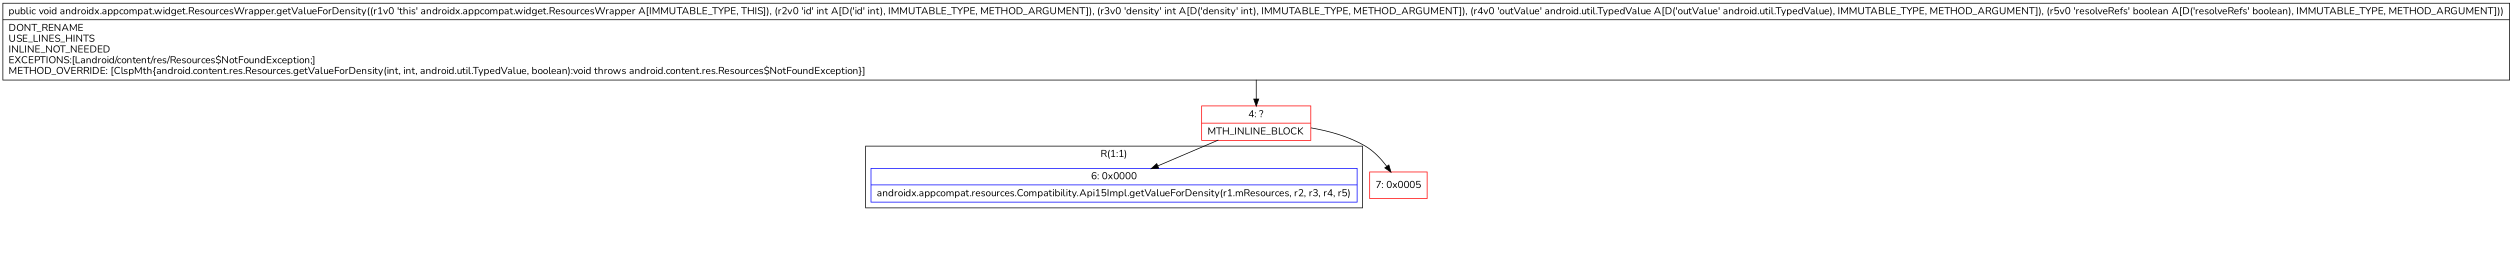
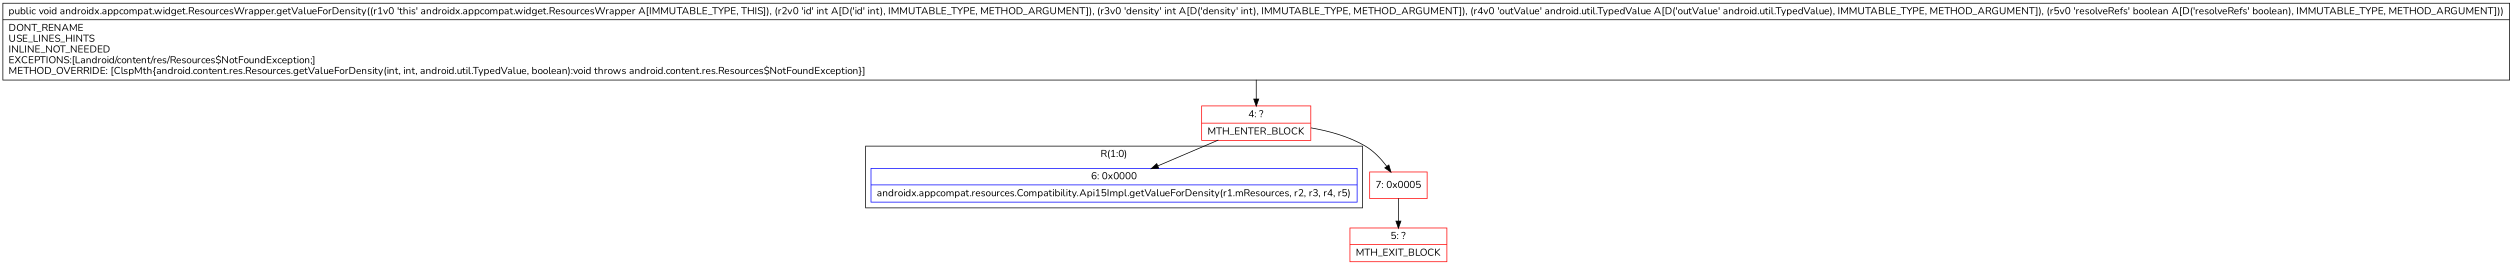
node "4: ?": text "MTH_INLINE_BLOCK" -> "MTH_ENTER_BLOCK"
cluster "R(1:1)": label "R(1:1)" -> "R(1:0)"
node "5: ?": added
